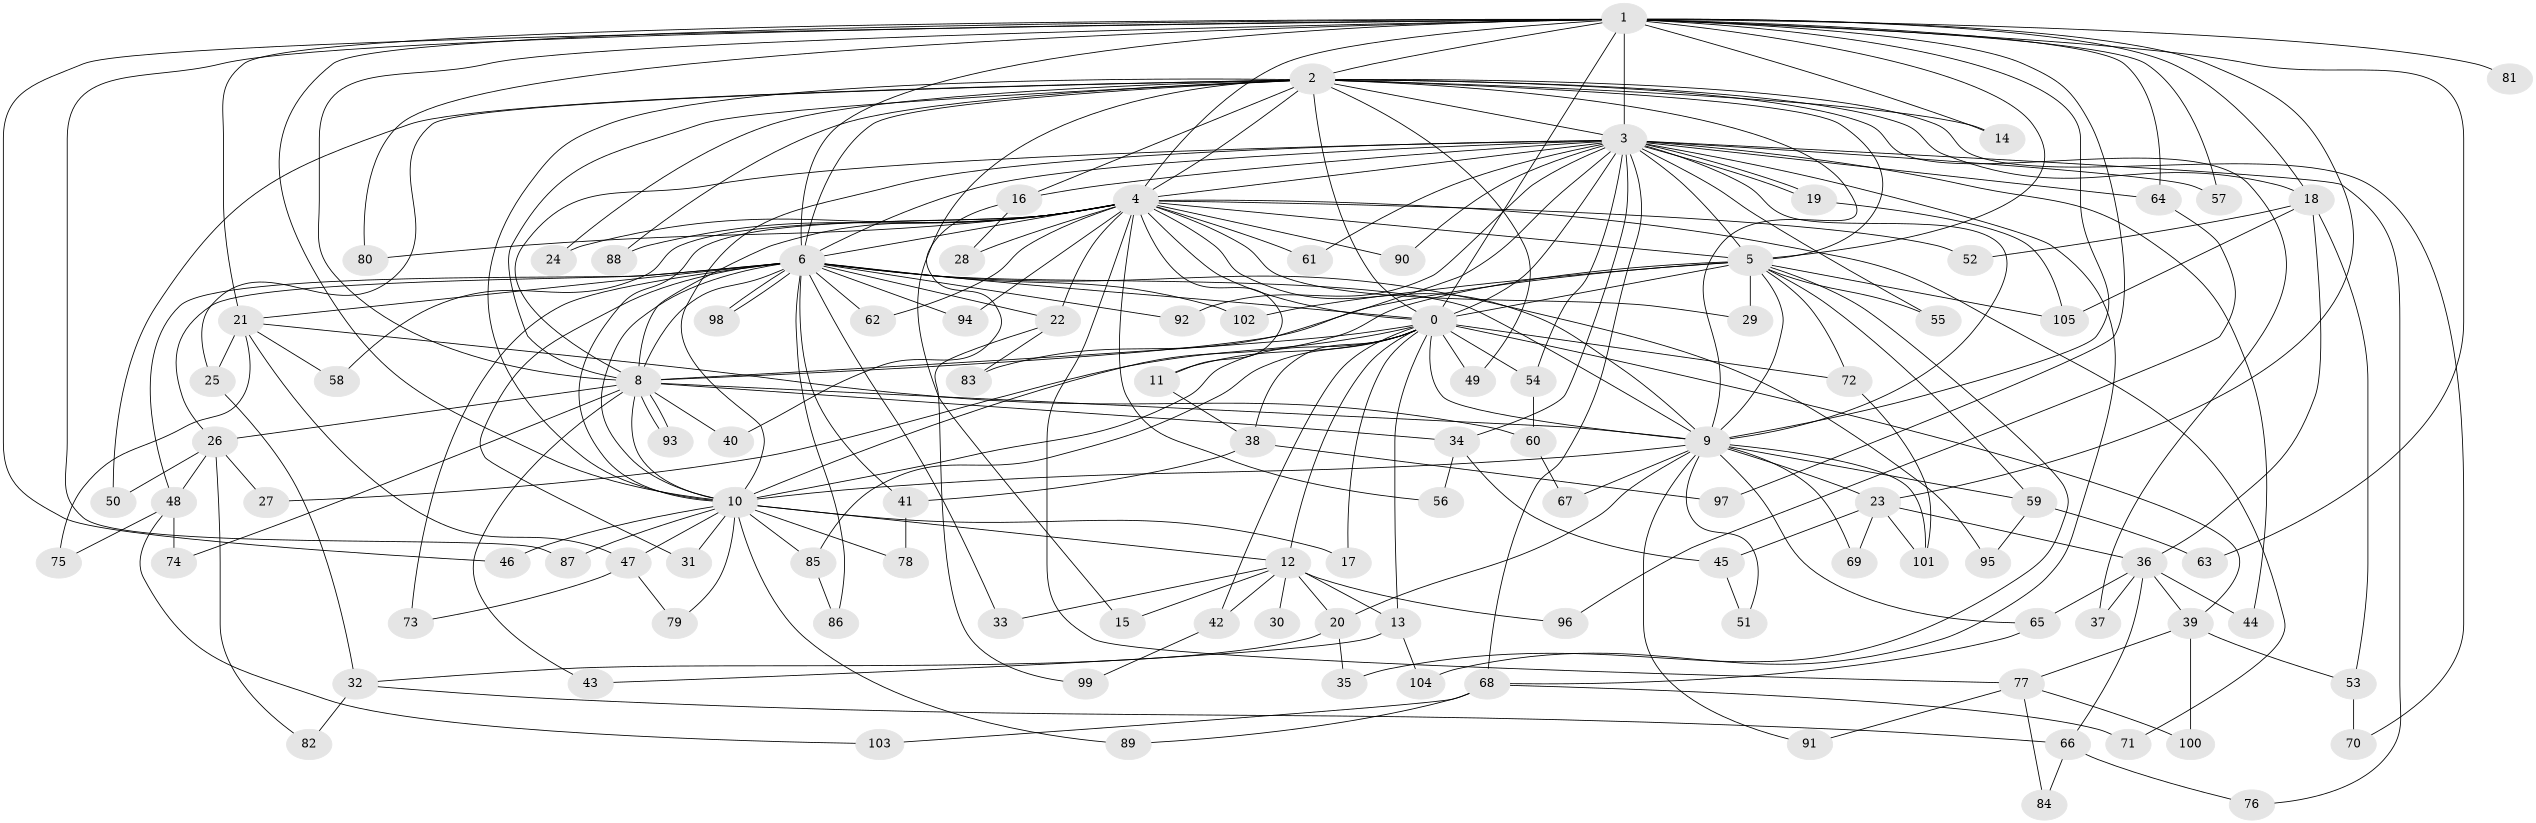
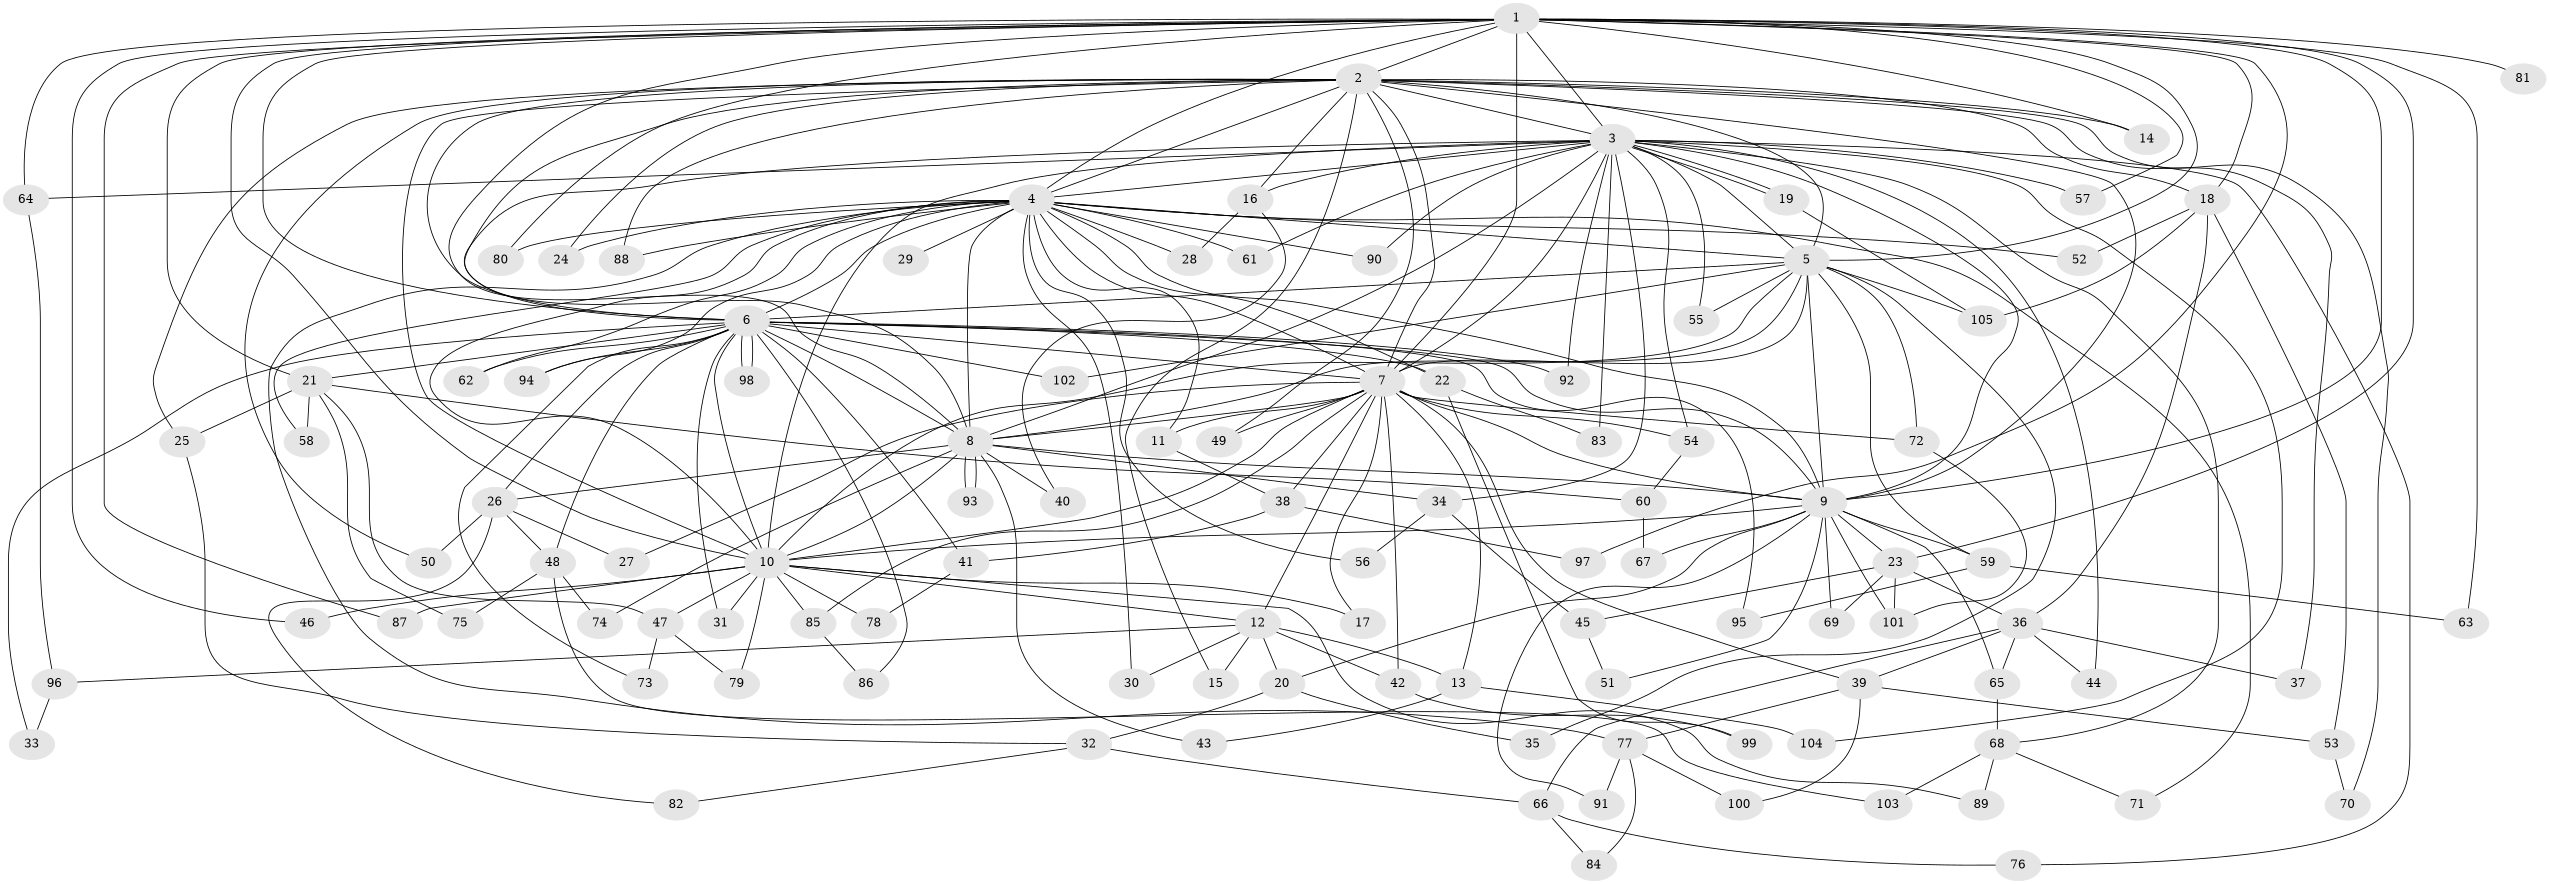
edge "5" -- "29": now "5" -- "6"
node "0": label "0" -> "7"
edge "4" -- "30": added
edge "12" -- "33": now "96" -- "33"
